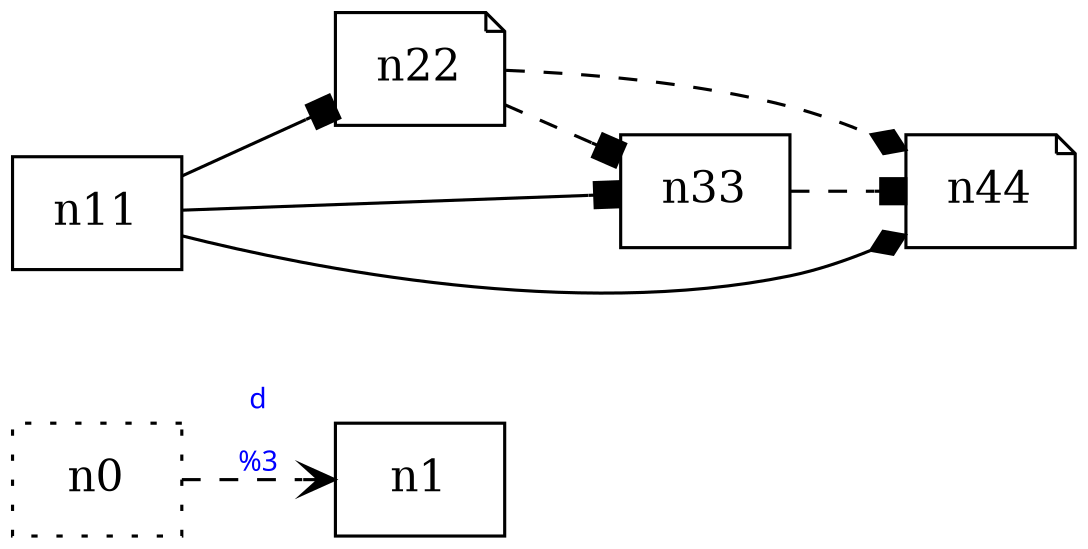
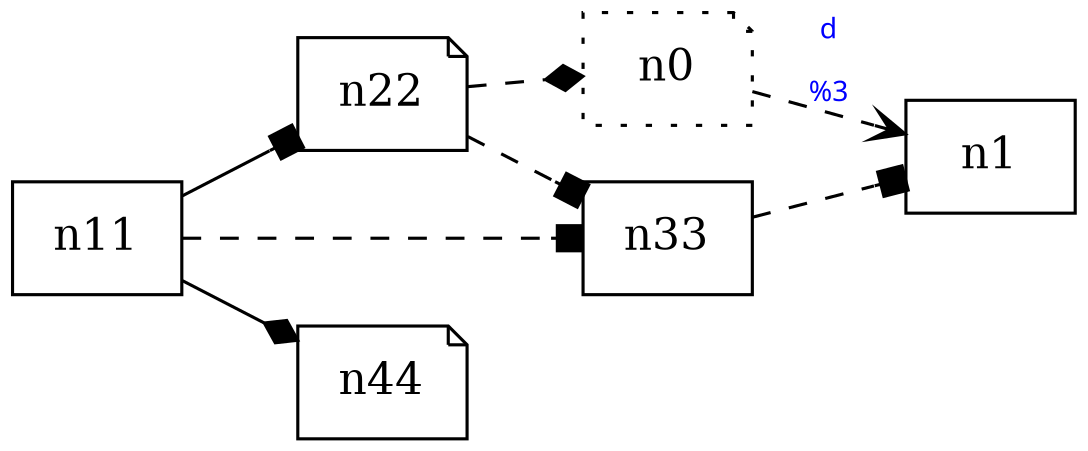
edge "n22" -> "n44": now "n22" -> "n0"
edge "n33" -> "n44": now "n33" -> "n1"
edge "n11" -> "n33": style solid -> dashed
node "n0": shape box -> note
